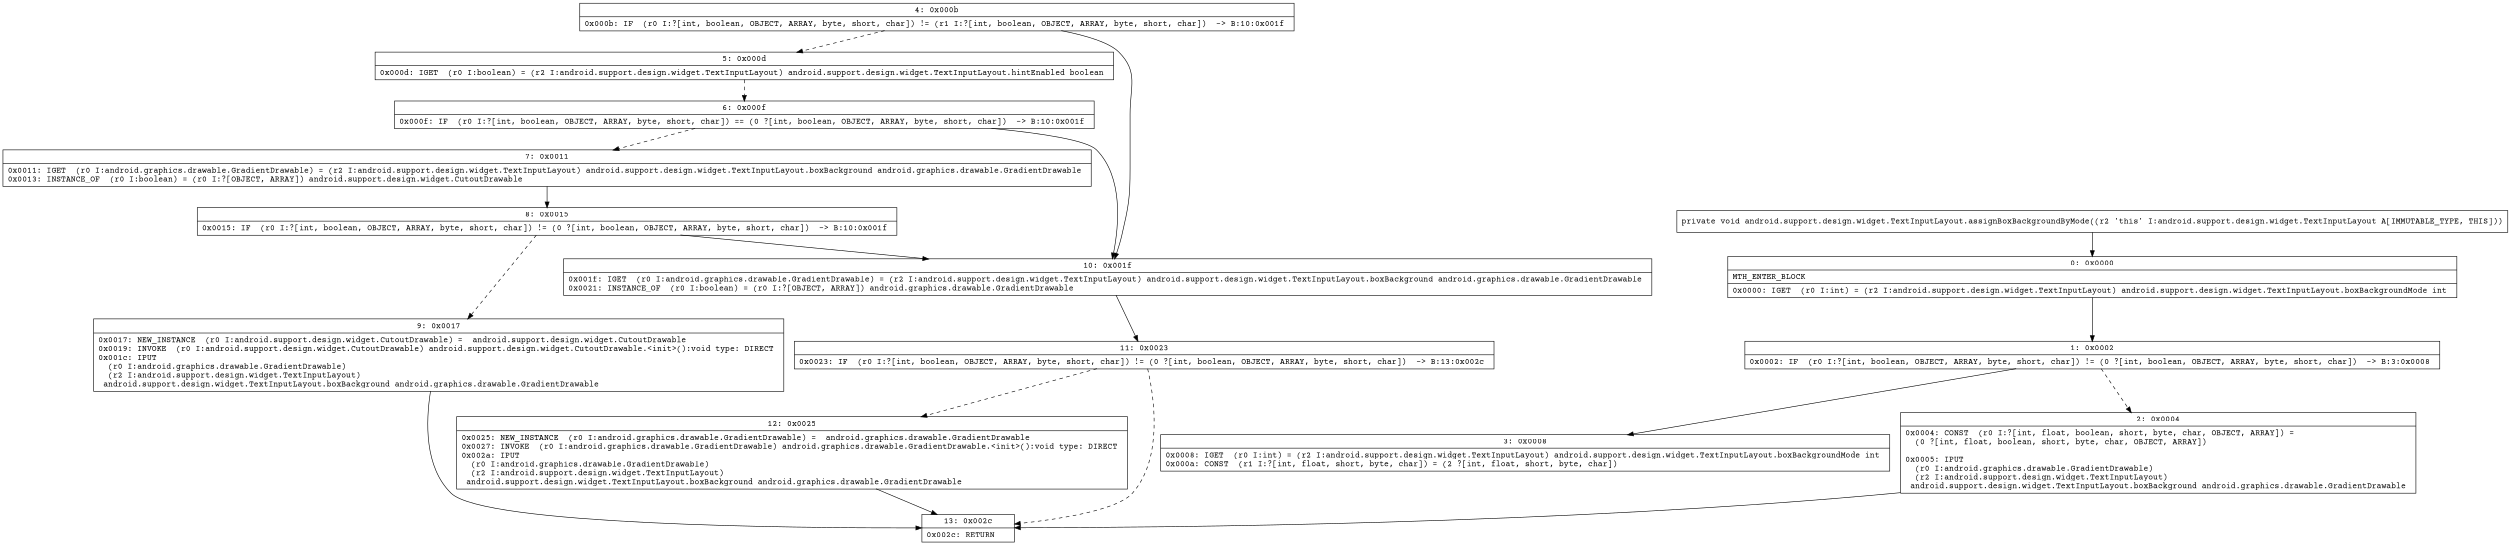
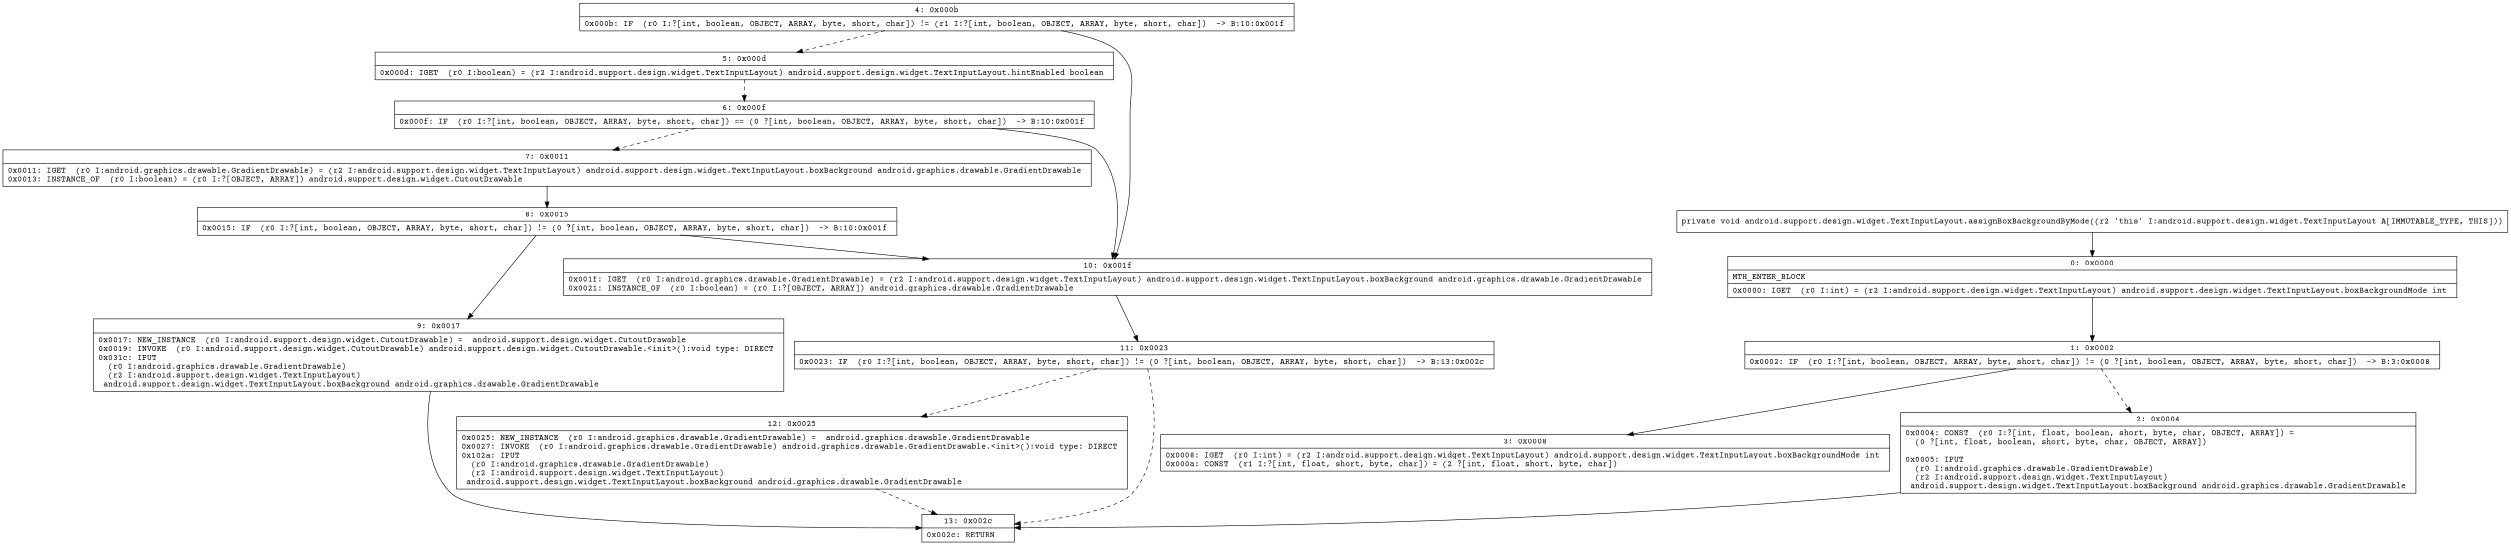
edge "8: 0x0015" -> "9: 0x0017": style dashed -> solid
node "9: 0x0017": text "0x001c: IPUT" -> "0x031c: IPUT"
node "12: 0x0025": text "0x002a: IPUT" -> "0x102a: IPUT"
edge "12: 0x0025" -> "13: 0x002c": style solid -> dashed
